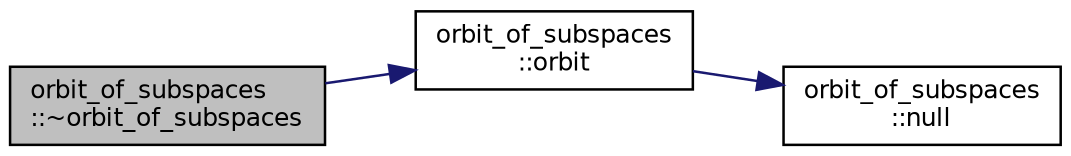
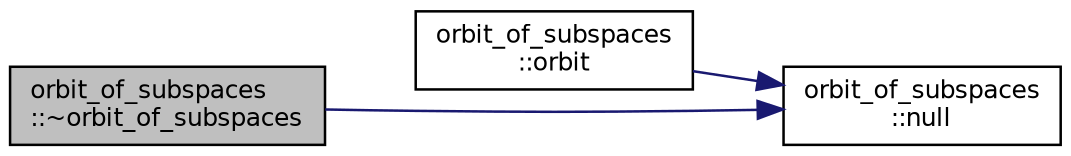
edge "orbit_of_subspaces ::~orbit_of_subspaces" -> "orbit_of_subspaces ::orbit": now "orbit_of_subspaces ::~orbit_of_subspaces" -> "orbit_of_subspaces ::null"
